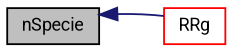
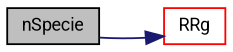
edge "RRg" -> "nSpecie": reversed
